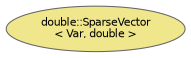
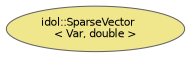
node "double::SparseVector < Var, double >": label "double::SparseVector < Var, double >" -> "idol::SparseVector < Var, double >"
